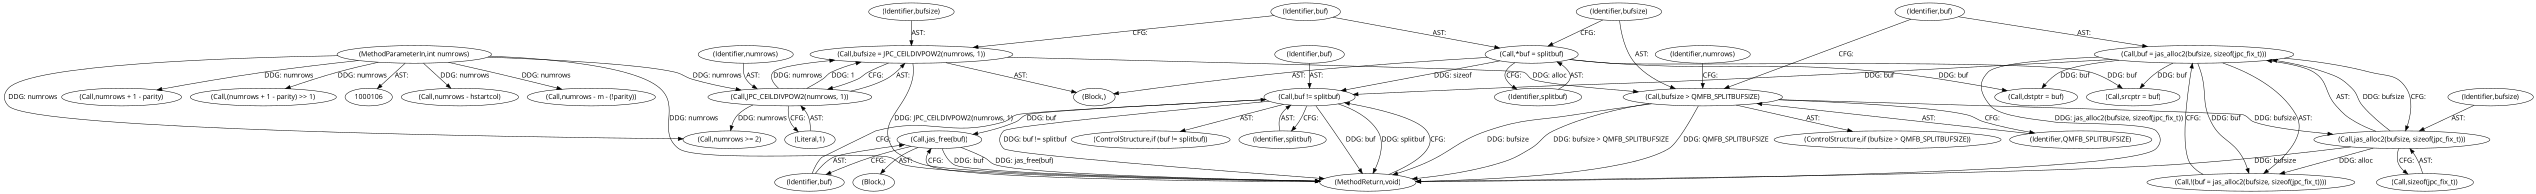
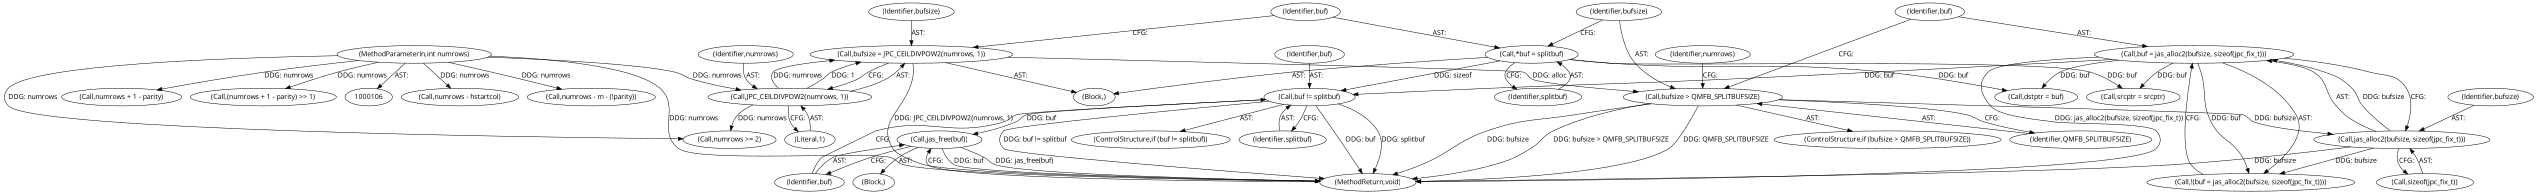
node "(Call,srcptr = buf)": label "(Call,srcptr = buf)" -> "(Call,srcptr = srcptr)"
edge "(MethodReturn,void)" -> "(Call,buf != splitbuf)": removed, label "CFG:"
edge "(Call,jas_alloc2(bufsize, sizeof(jpc_fix_t)))" -> "(Call,!(buf = jas_alloc2(bufsize, sizeof(jpc_fix_t))))": label "DDG: alloc" -> "DDG: bufsize"
